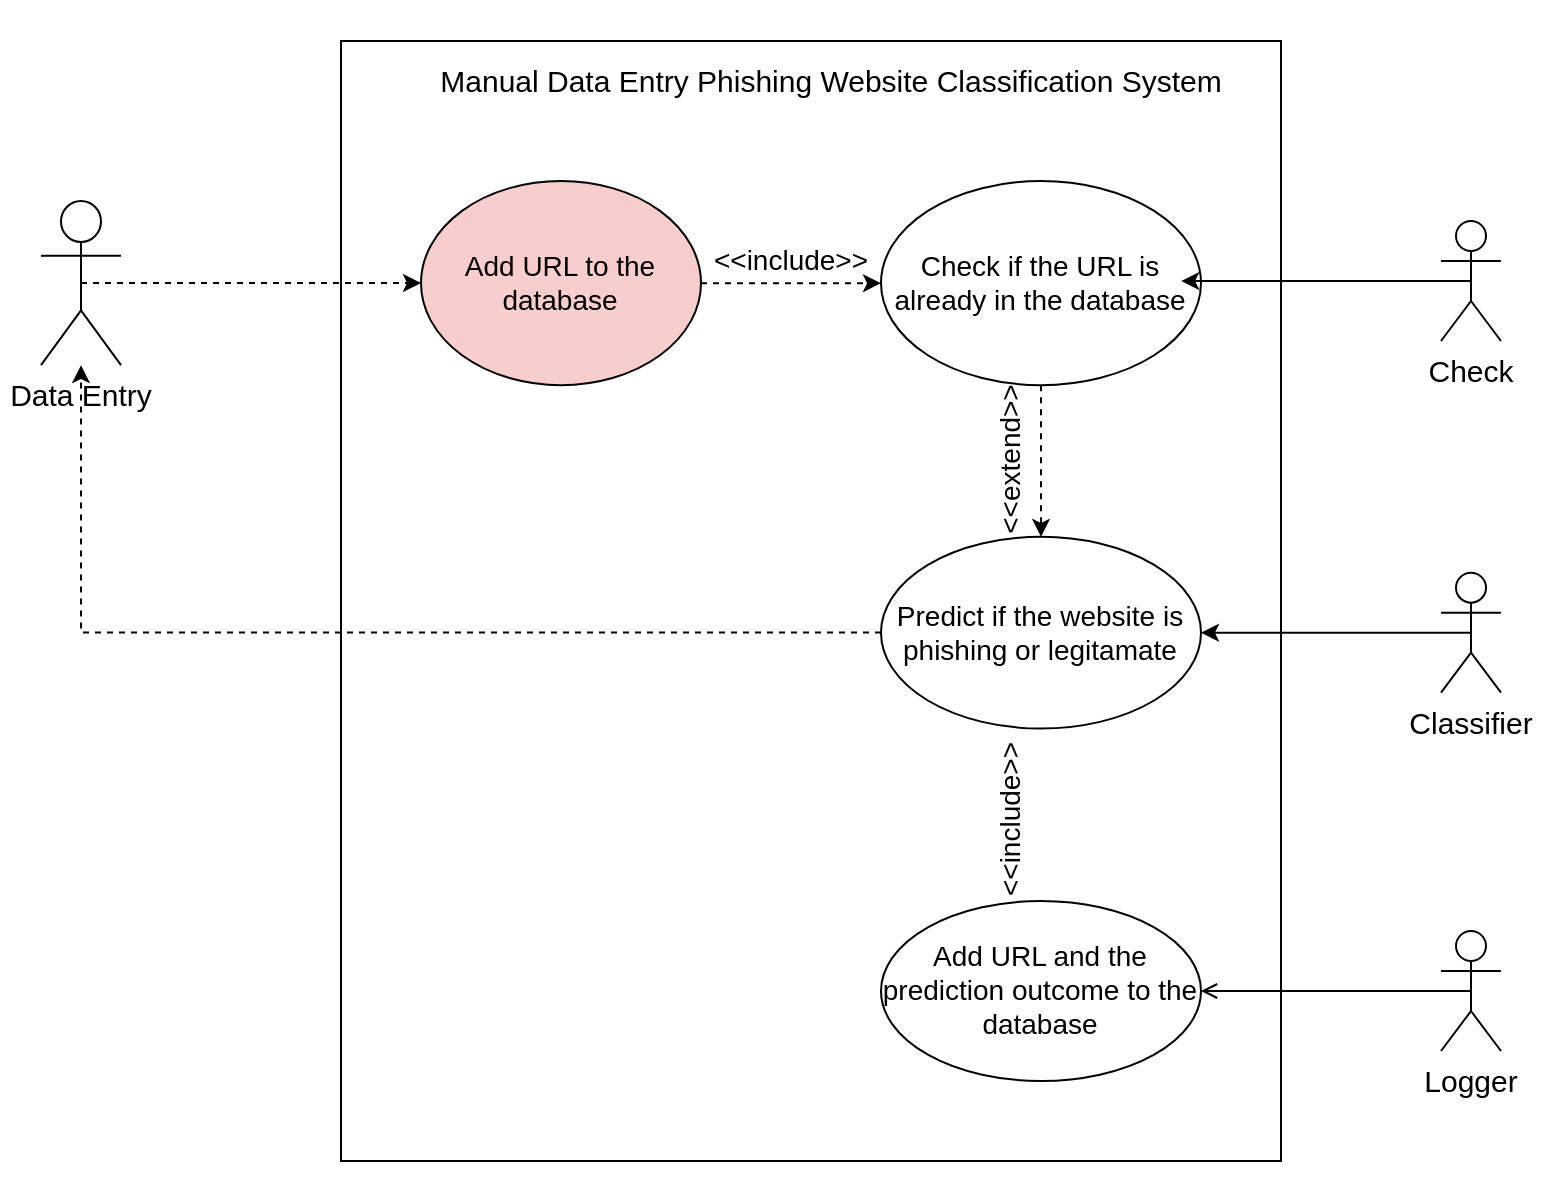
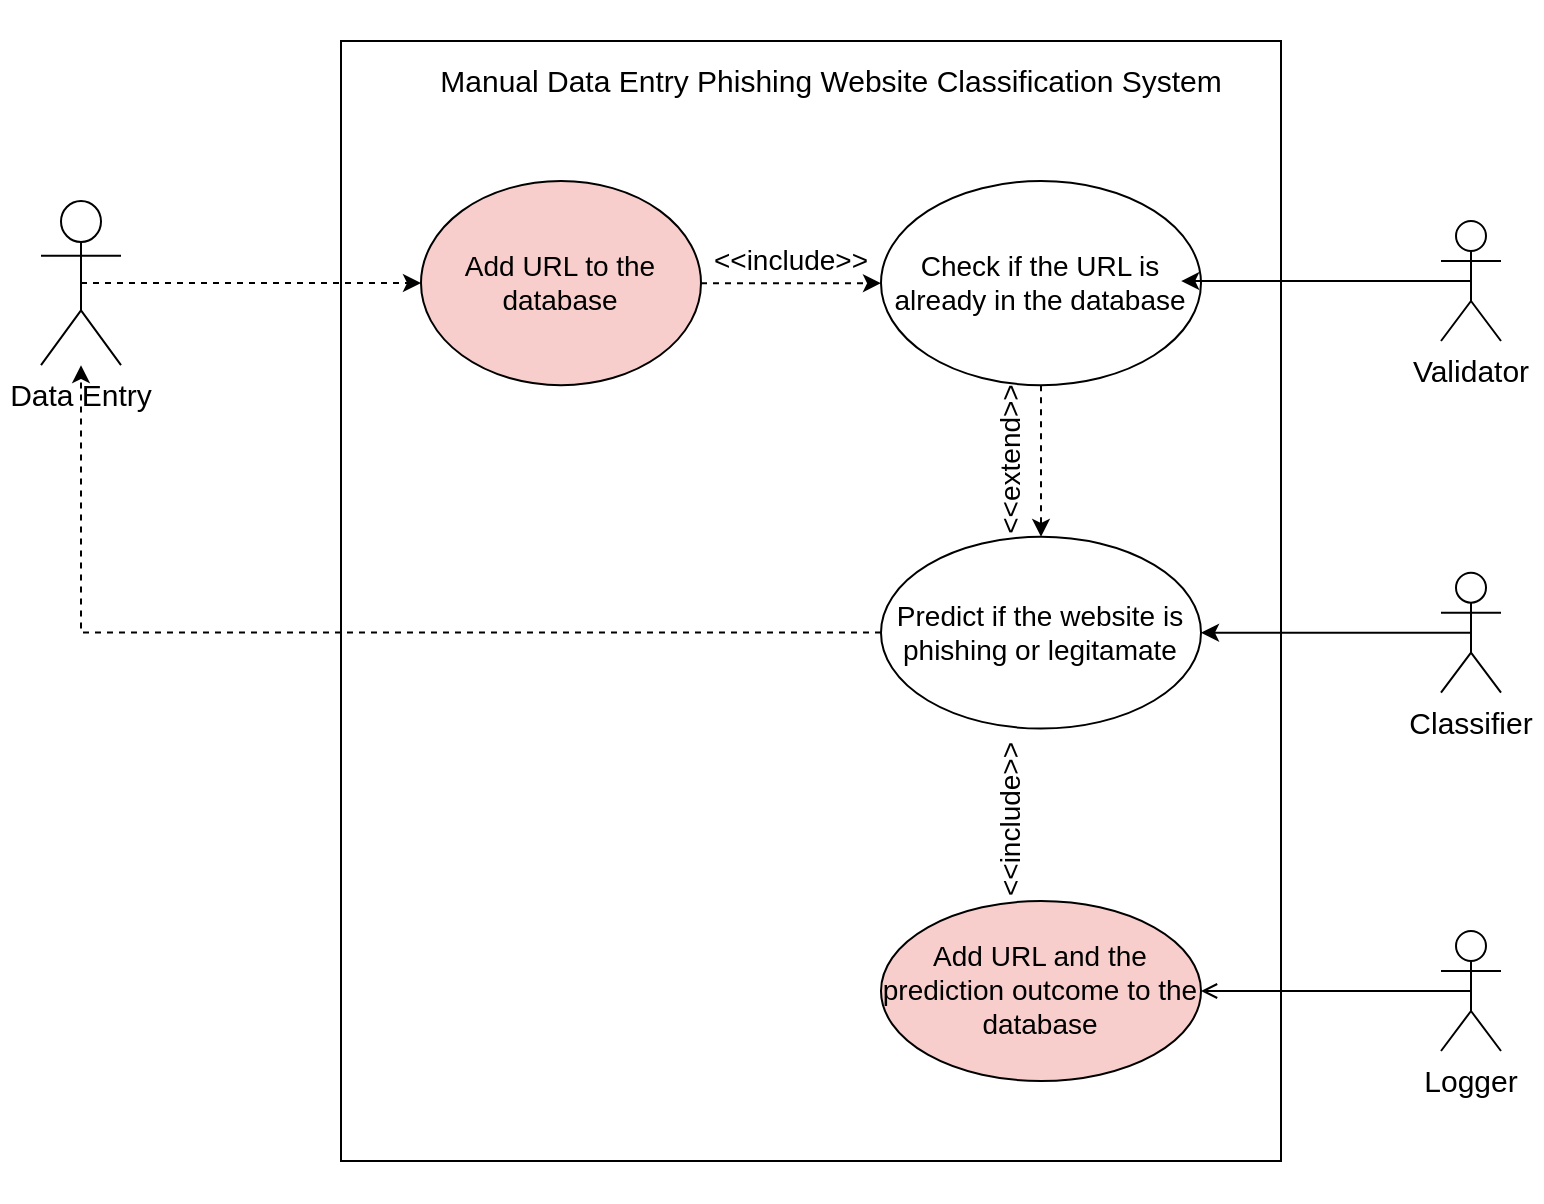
node "Check": label "Check" -> "Validator"
node "Add URL and the prediction outcome to the database": fillcolor #ffffff -> #f8cecc
